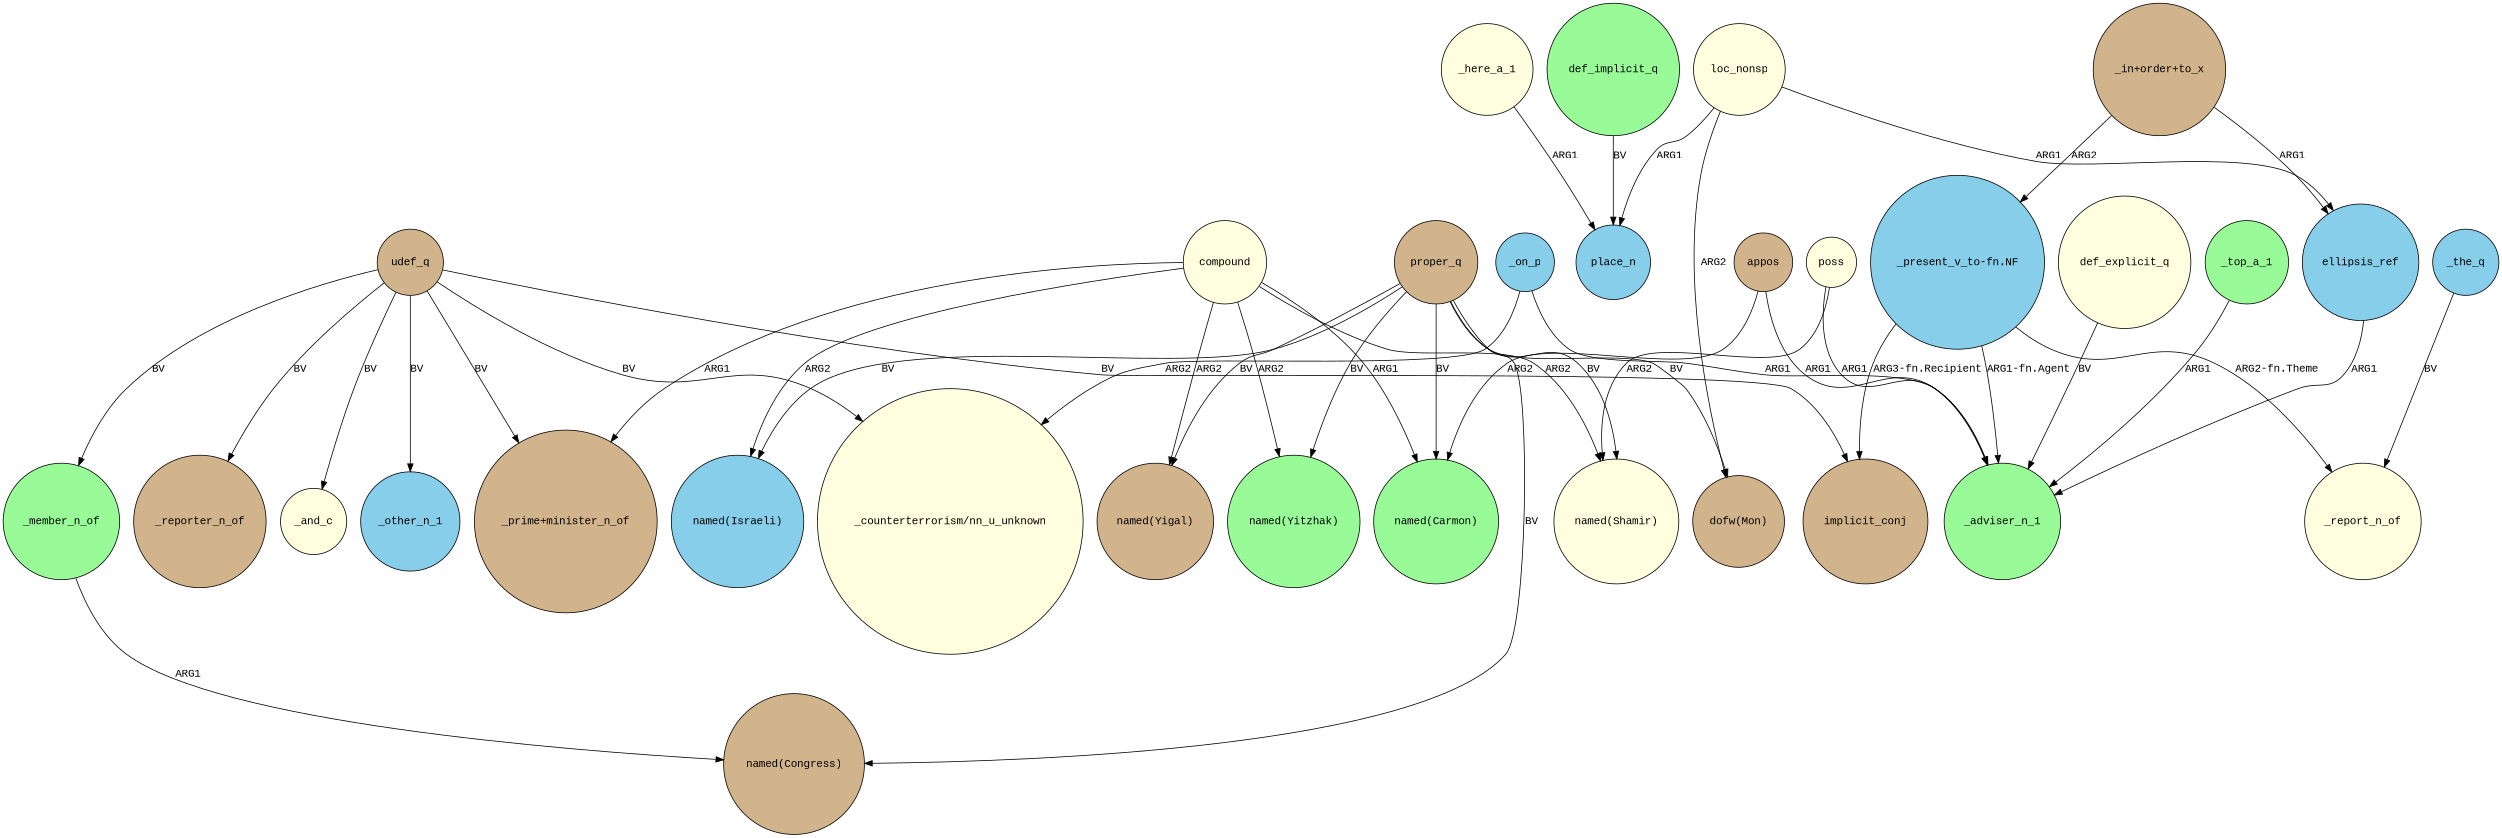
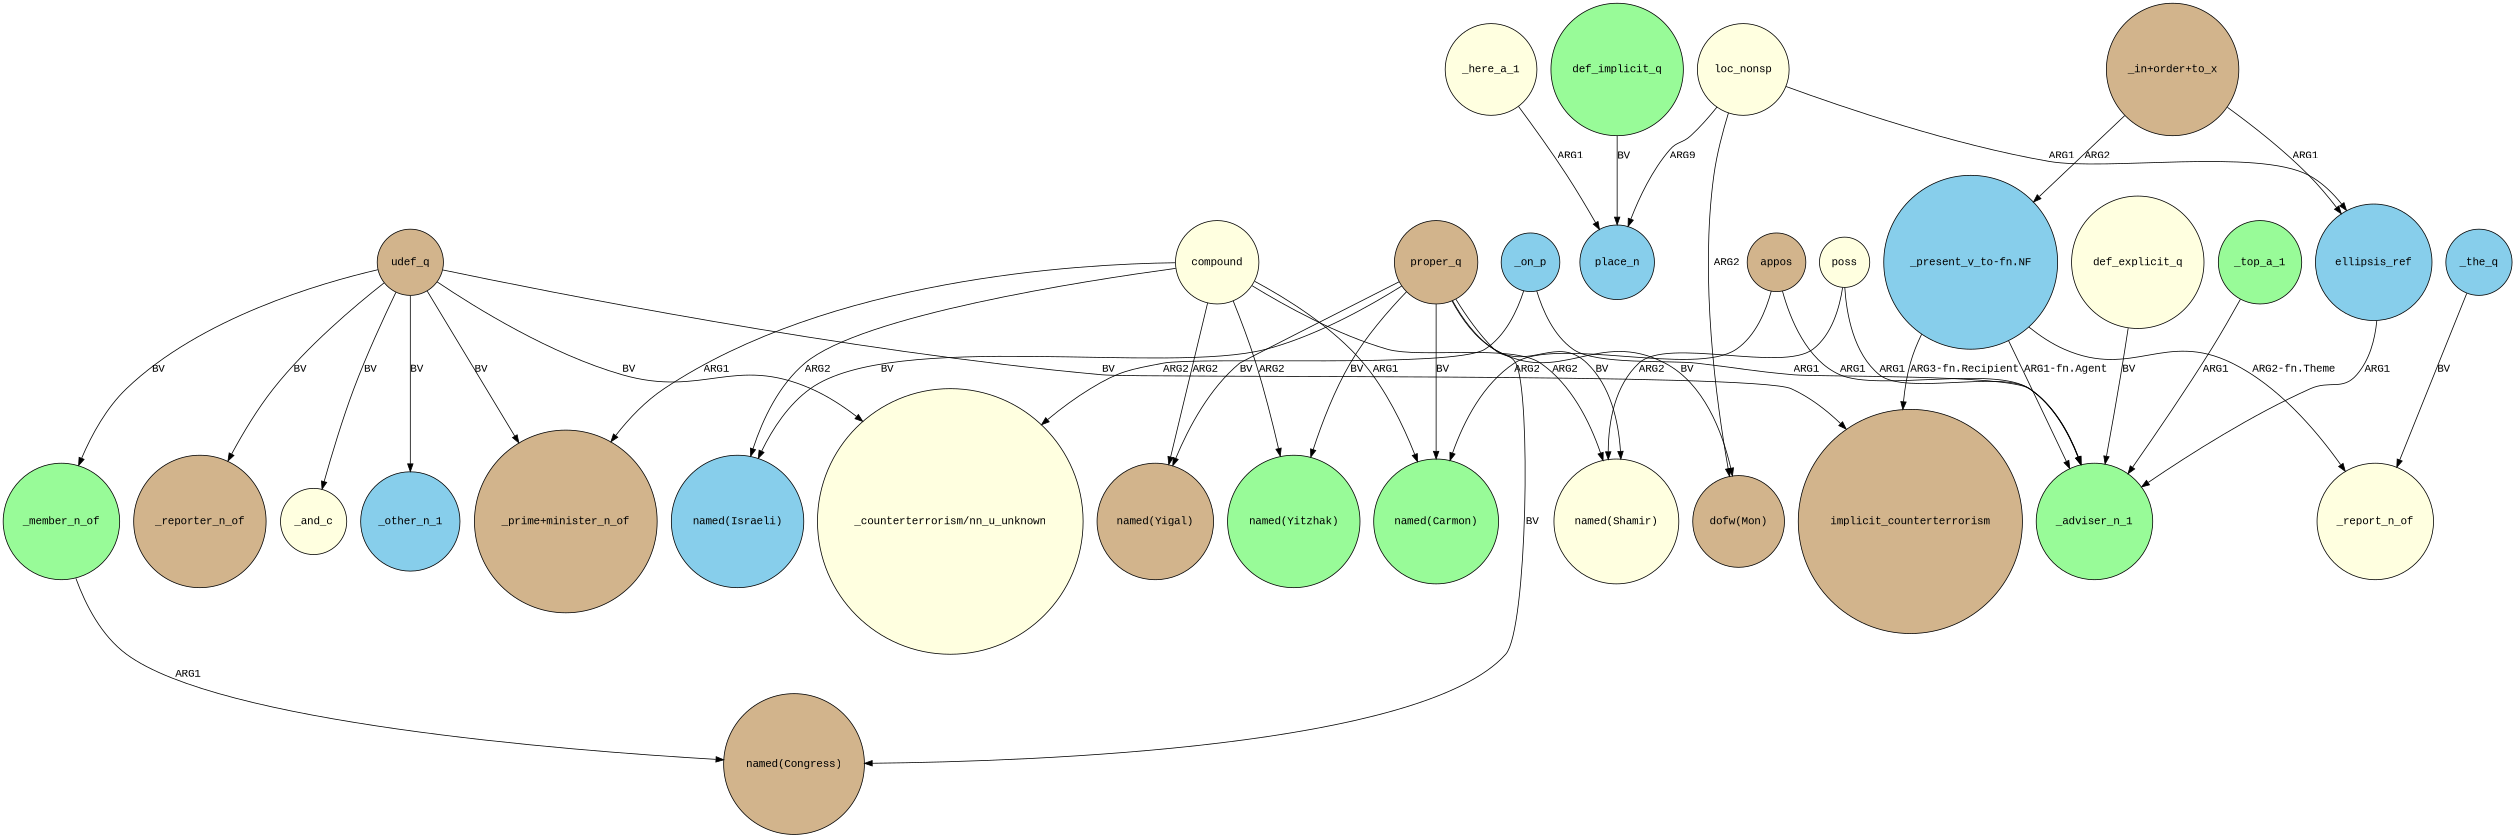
edge "loc_nonsp" -> "place_n": label "ARG1" -> "ARG9"
node "implicit_conj": label "implicit_conj" -> "implicit_counterterrorism"
